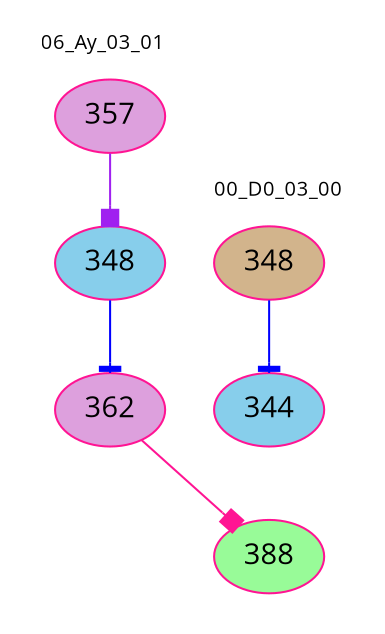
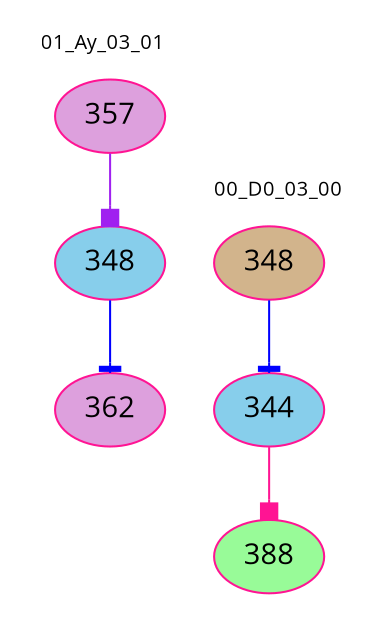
cluster "06_Ay_03_01": label "06_Ay_03_01" -> "01_Ay_03_01"
edge "362" -> "388": now "344" -> "388"
